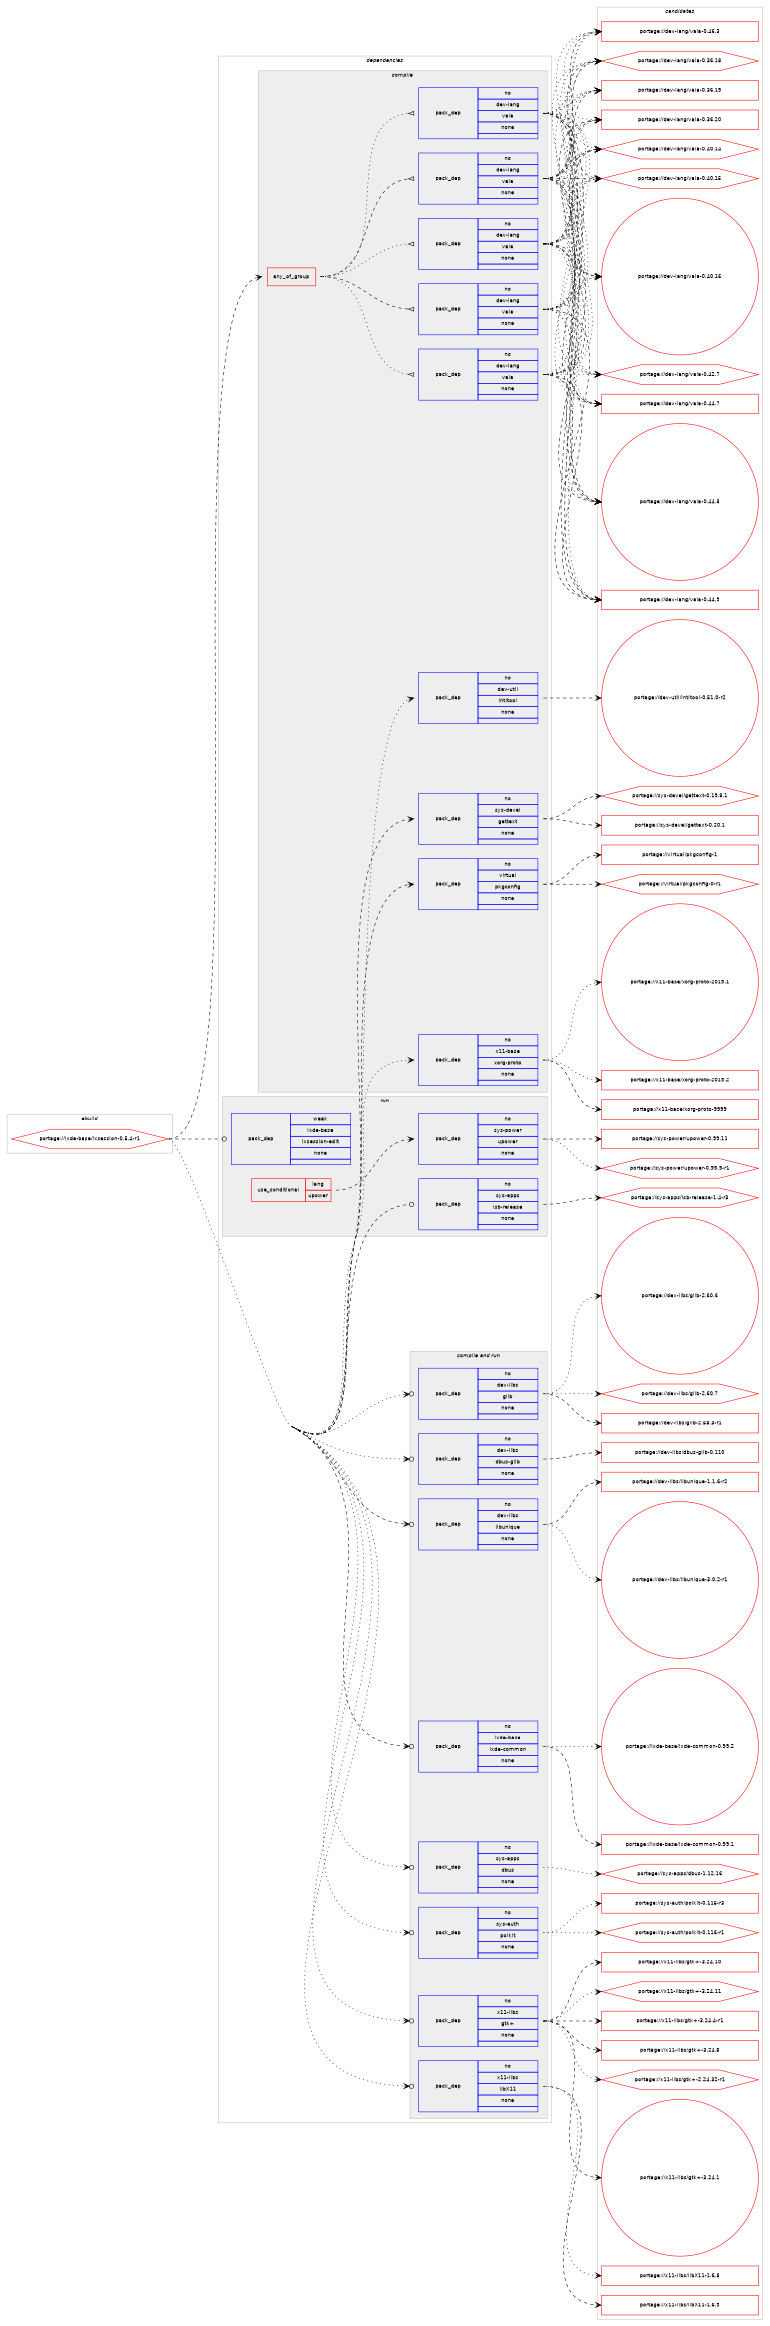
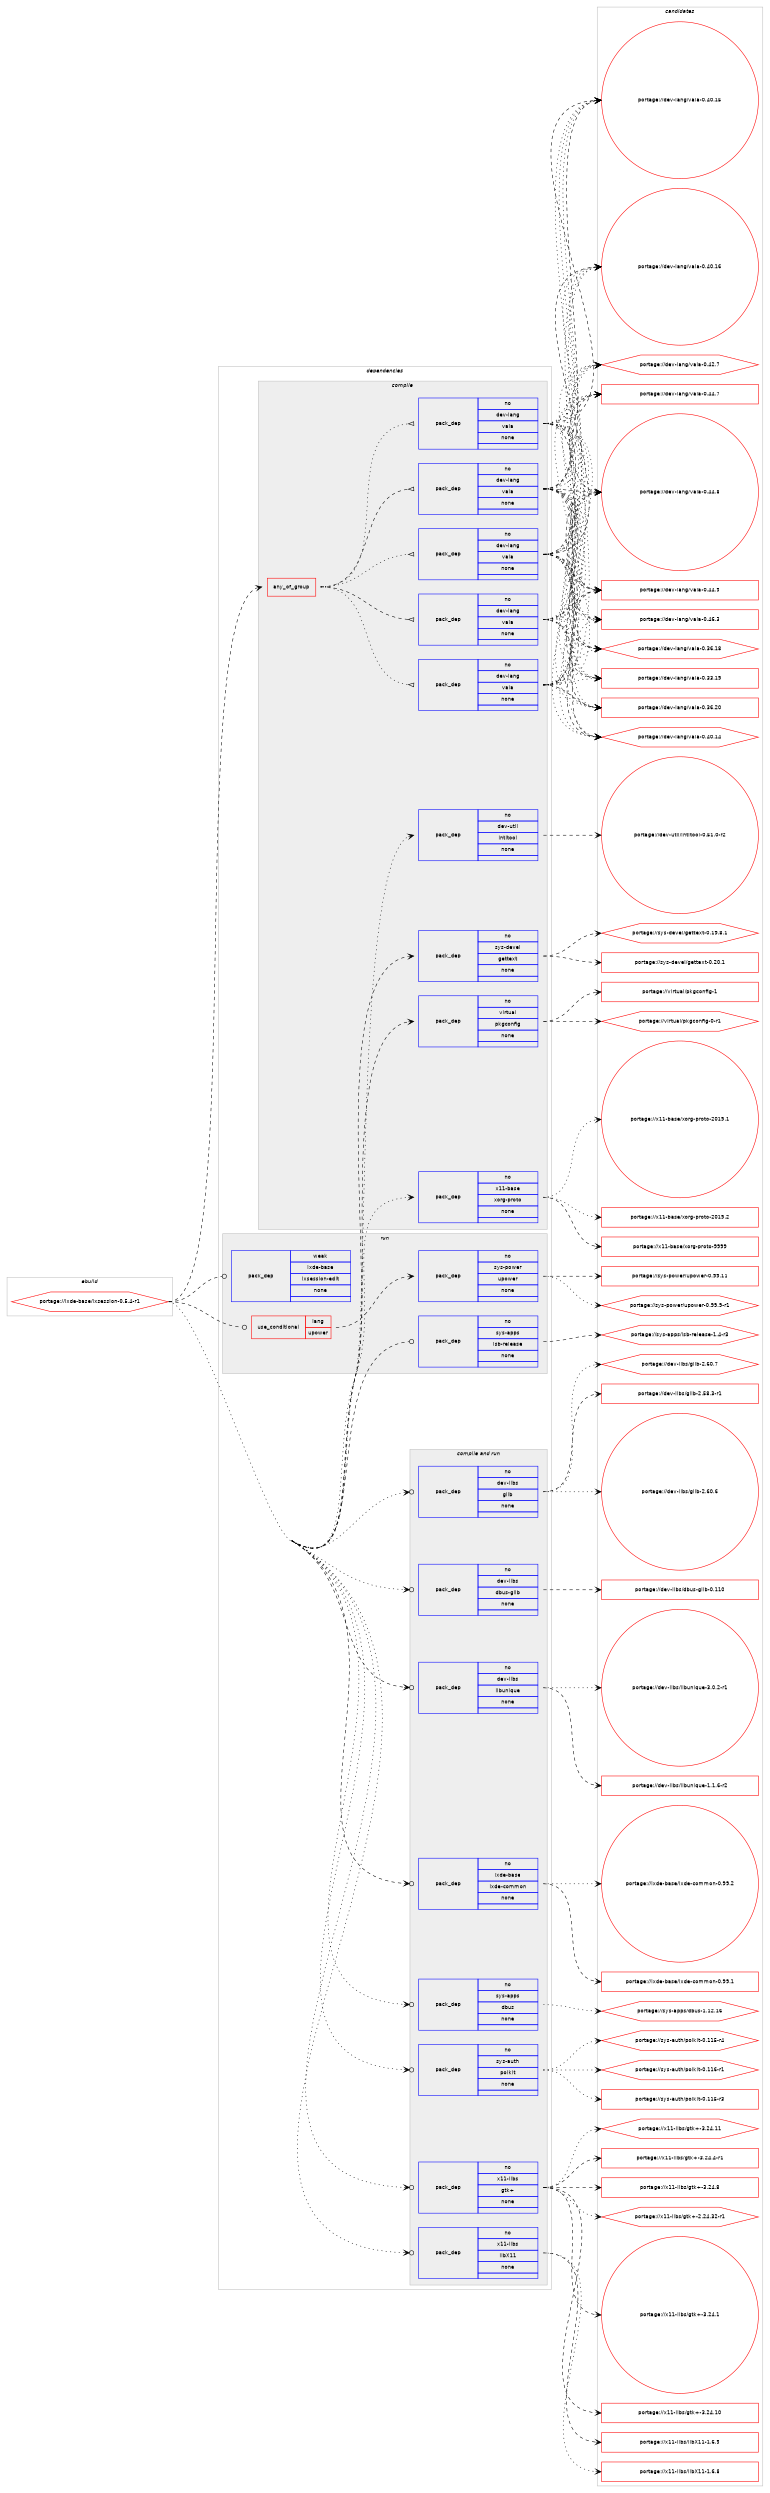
node "portage://dev-lang/vala-0.36.19": label "portage://dev-lang/vala-0.36.19" -> "portage://dev-lang/vala-0.33.19"
node "portage://dev-lang/vala-0.40.15": shape hexagon -> circle
edge "portage://lxde-base/lxsession-0.5.4-r1" -> "use_conditional": added
node "portage://sys-auth/polkit-0.115-r4": added
